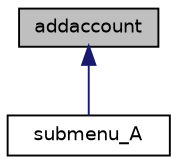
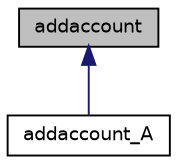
node "submenu_A": label "submenu_A" -> "addaccount_A"
